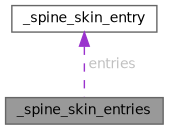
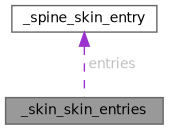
node "_spine_skin_entries": label "_spine_skin_entries" -> "_skin_skin_entries"
